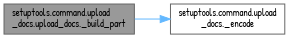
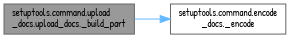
node "setuptools.command.upload _docs._encode": label "setuptools.command.upload _docs._encode" -> "setuptools.command.encode _docs._encode"
